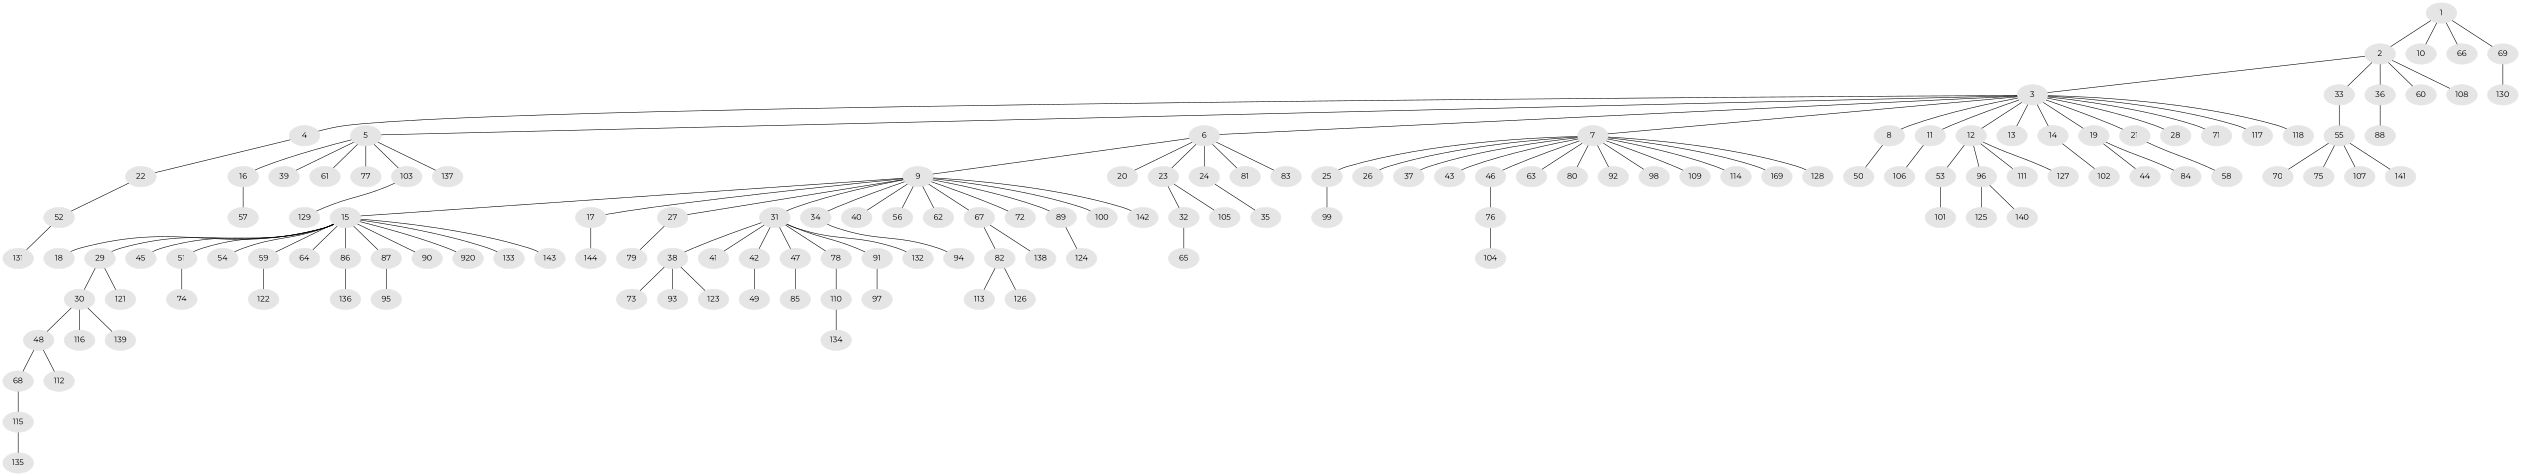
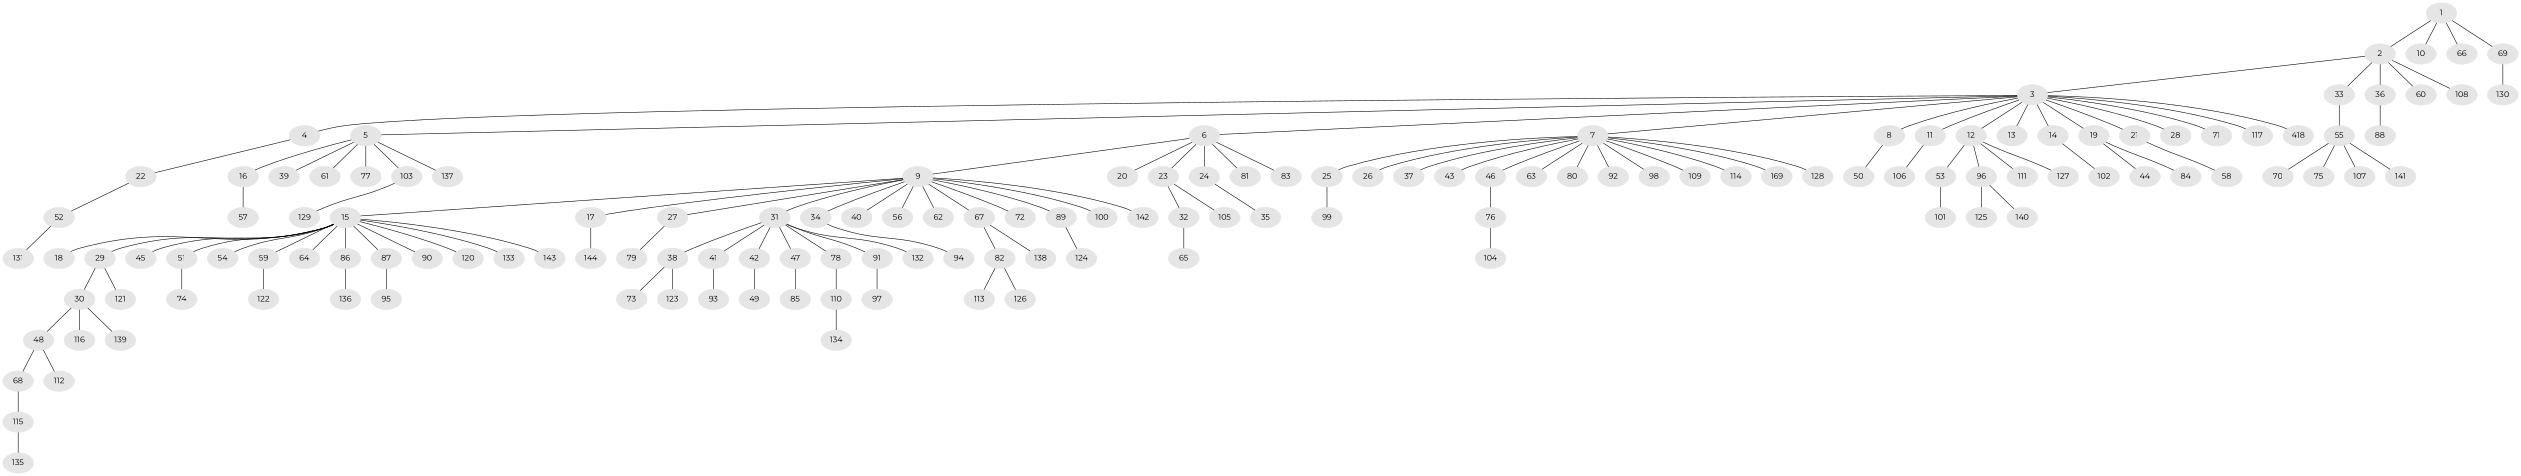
node "118": label "118" -> "418"
node "920": label "920" -> "120"
edge "38" -- "93": now "41" -- "93"
